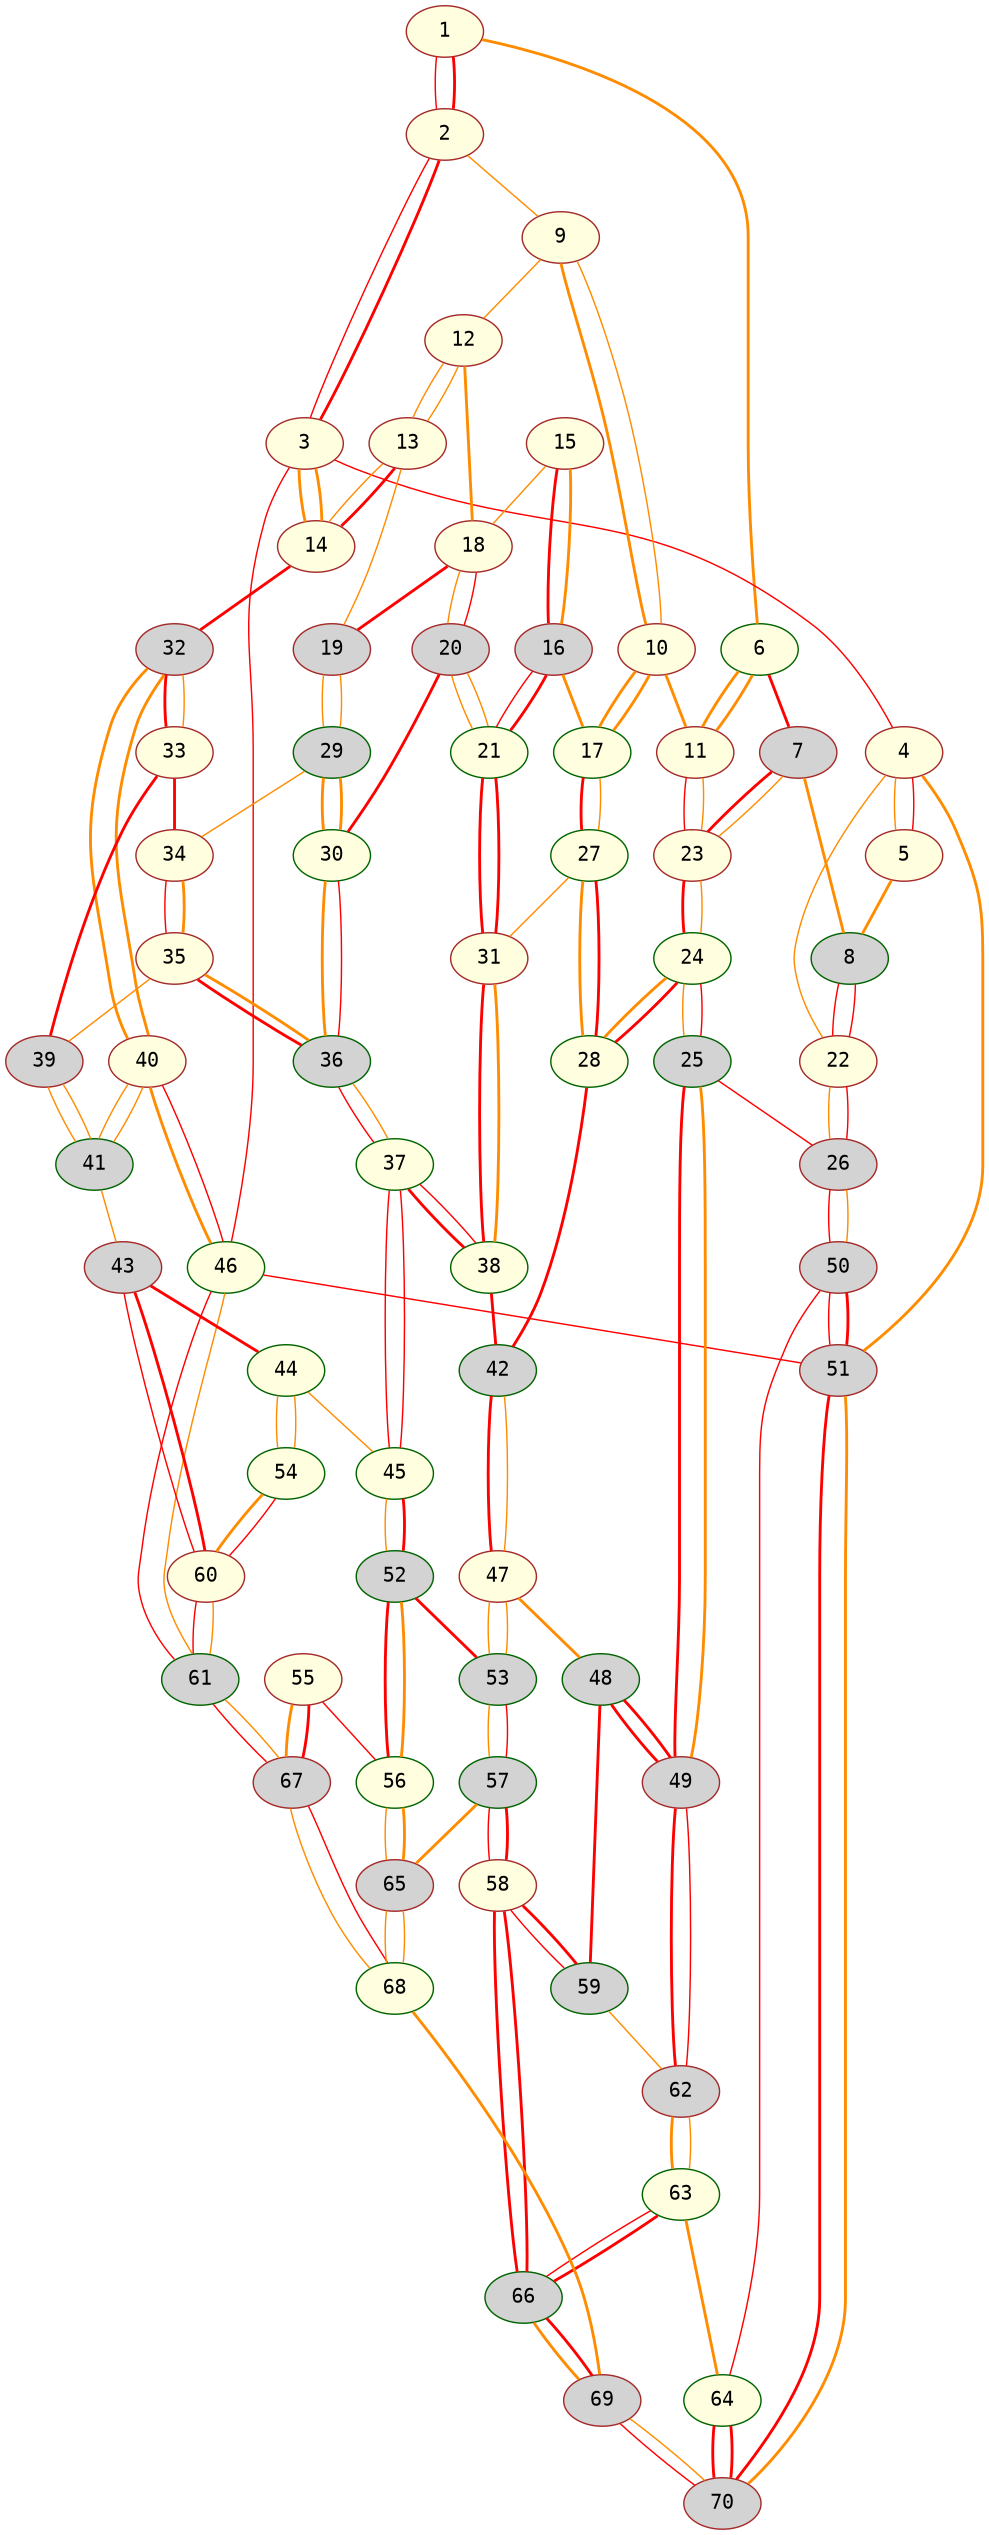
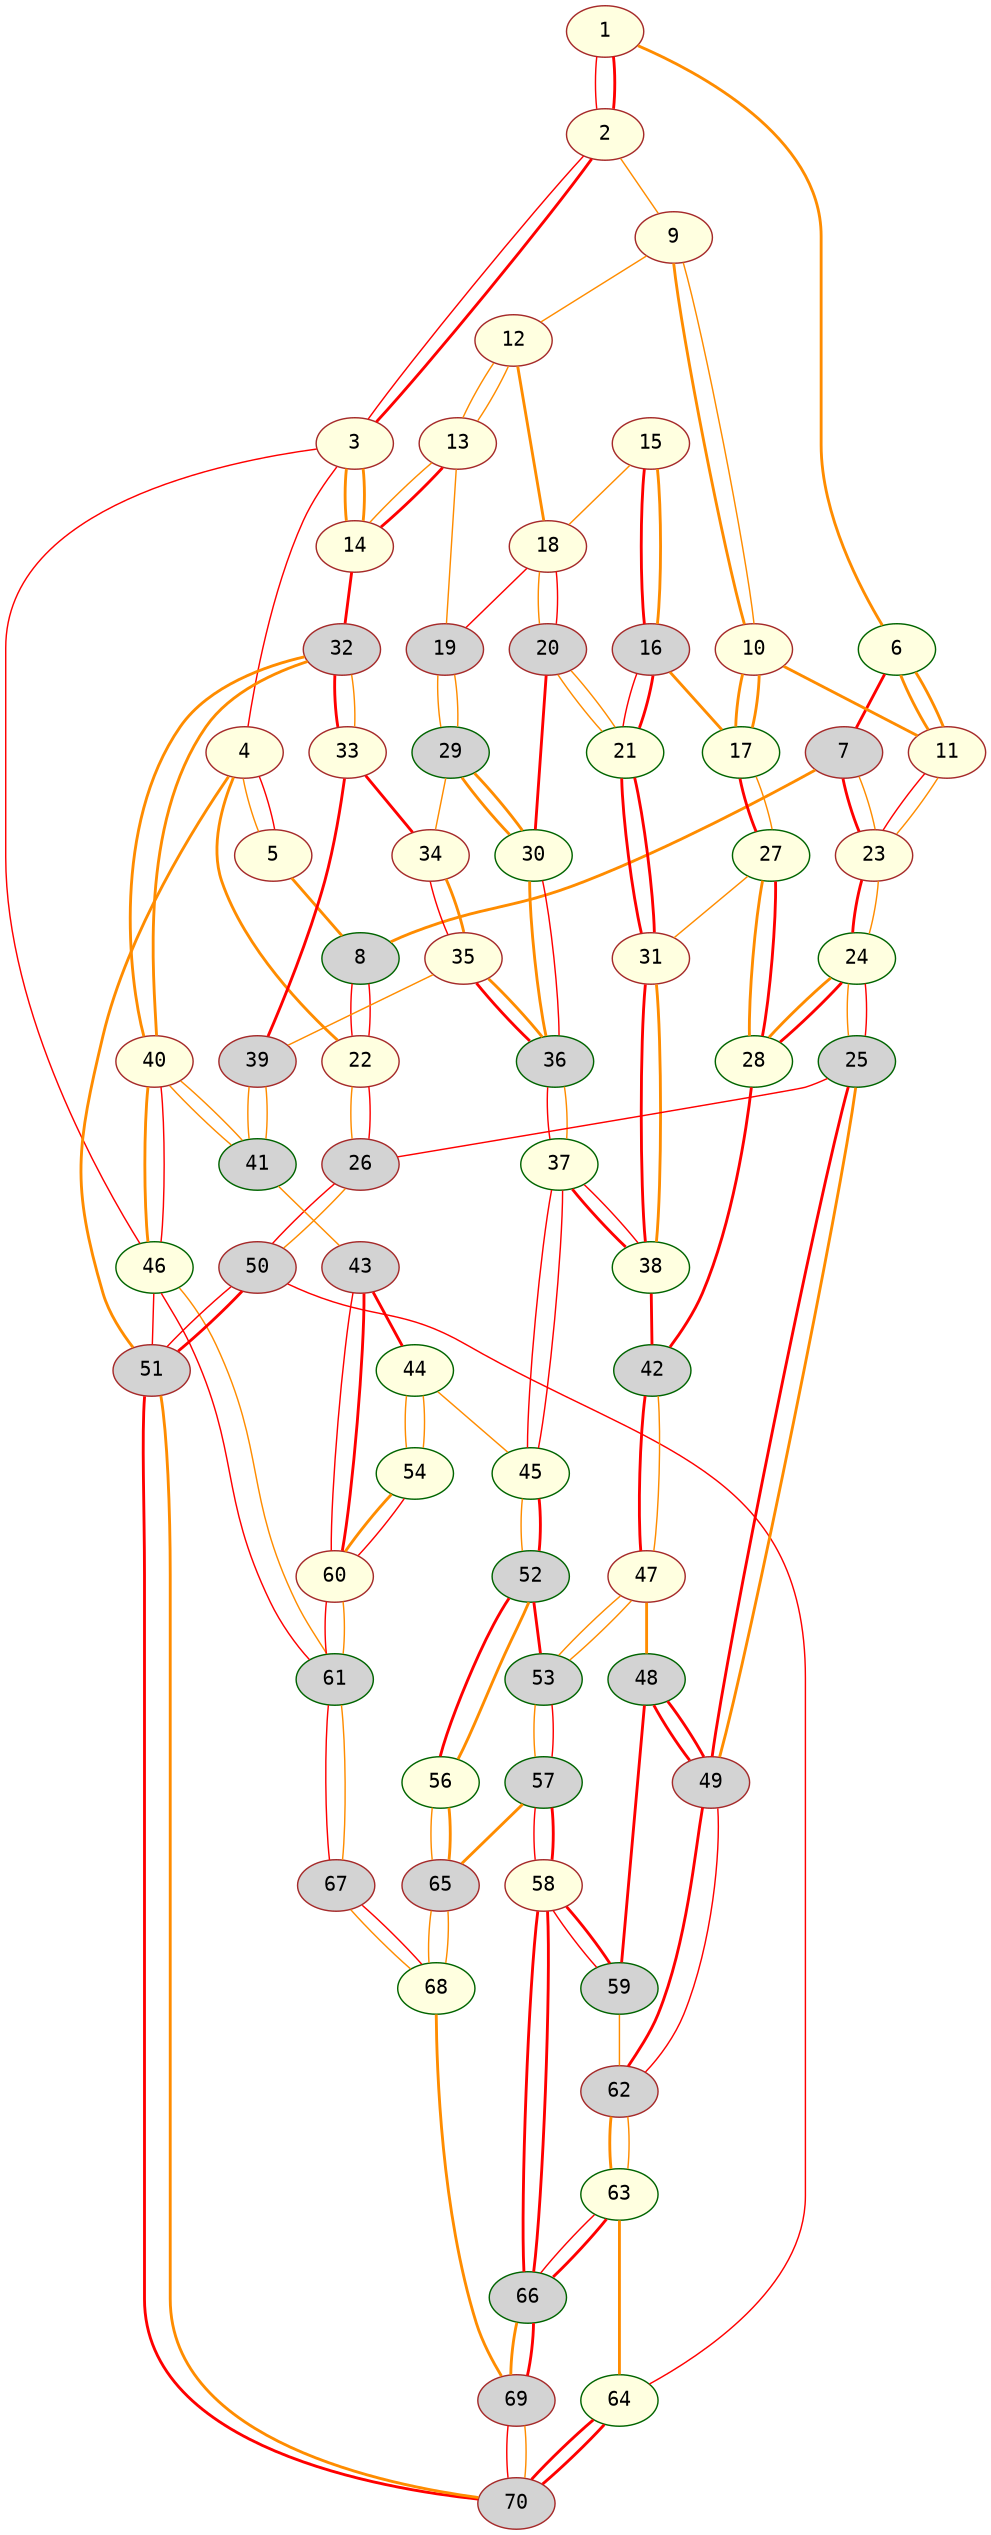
edge "18" -- "19": style bold -> solid
edge "4" -- "22": style solid -> bold
node "55": removed
